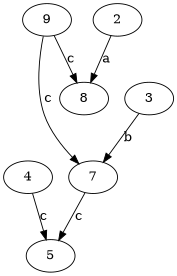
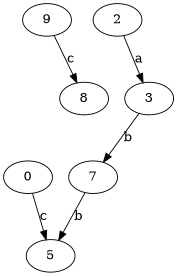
edge "2" -> "8": now "2" -> "3"
edge "9" -> "7": removed, label "c"
node "4": label "4" -> "0"
edge "7" -> "5": label "c" -> "b"
